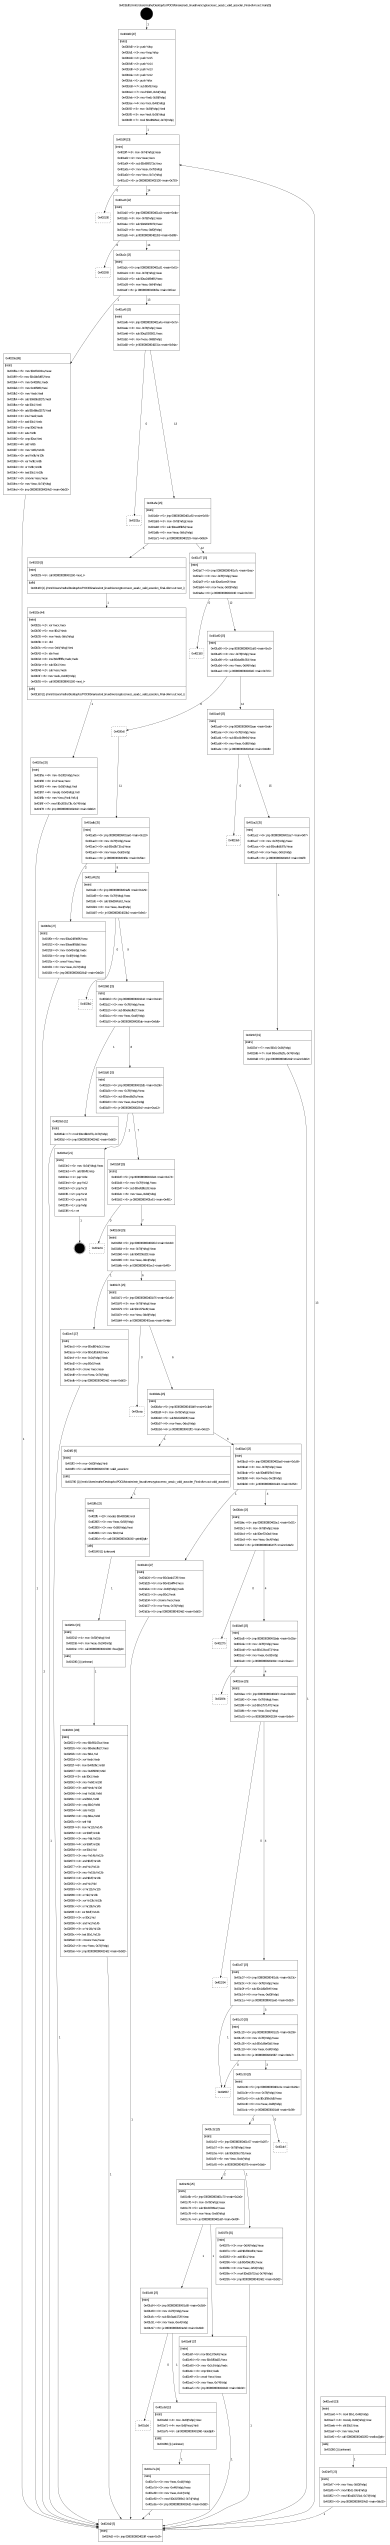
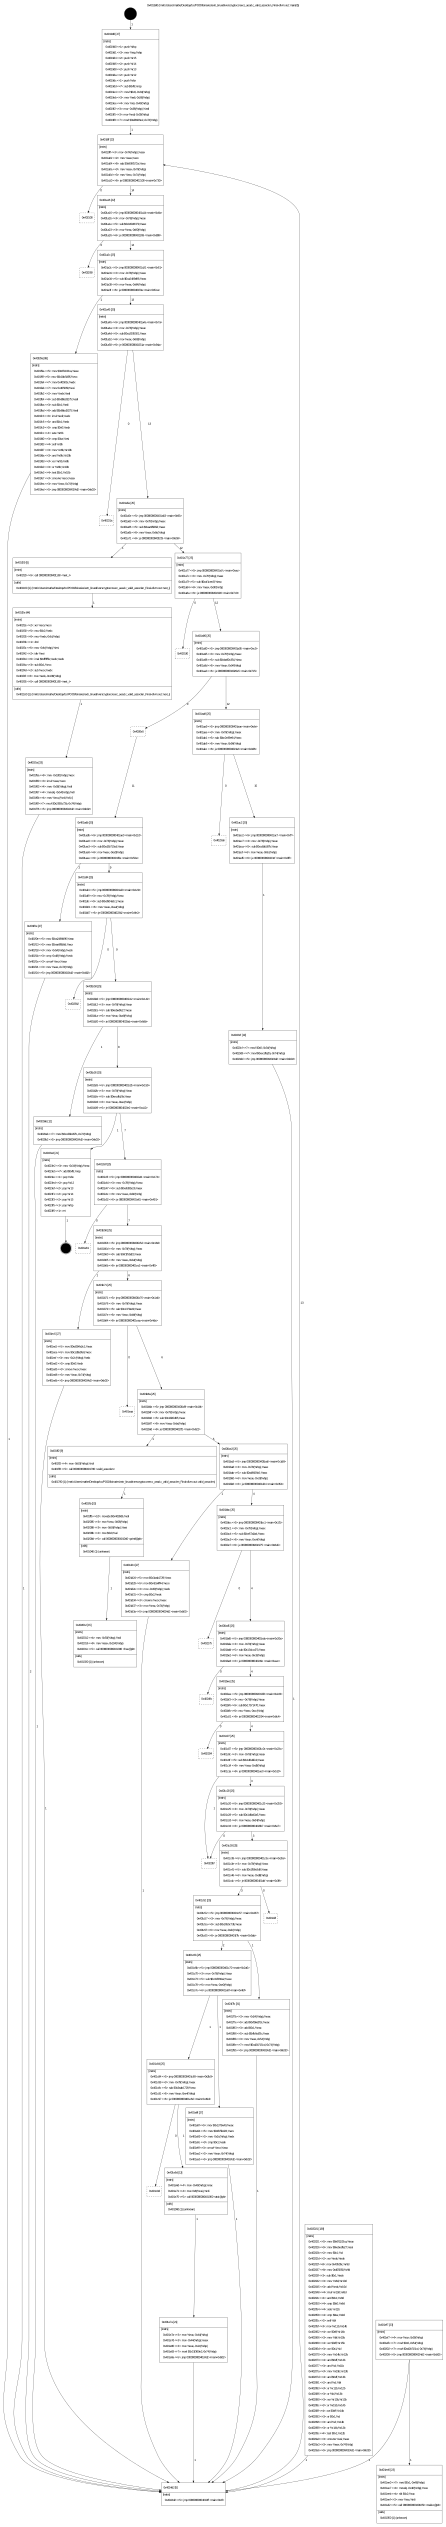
edge "0x402012 [15]" -> "0x402021 [138]": removed, label "1"
edge "0x401ee0 [23]" -> "0x401ef7 [23]": reversed
